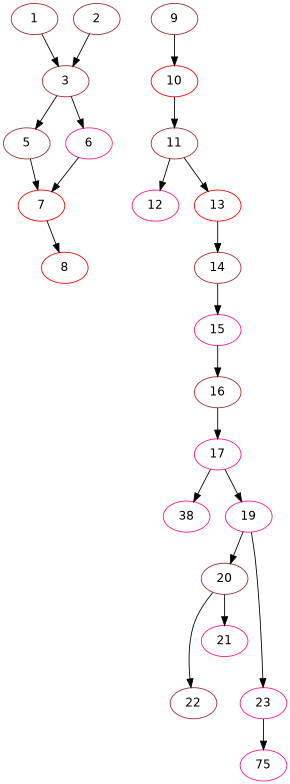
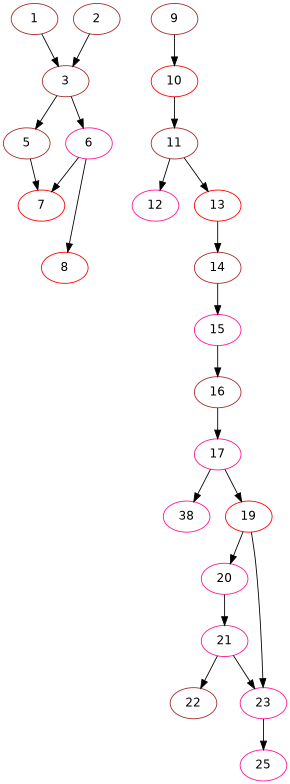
edge "7" -> "8": now "6" -> "8"
node "19": color deeppink -> red
node "20": color brown -> deeppink
edge "20" -> "22": now "21" -> "22"
edge "21" -> "23": added
node "75": label "75" -> "25"
